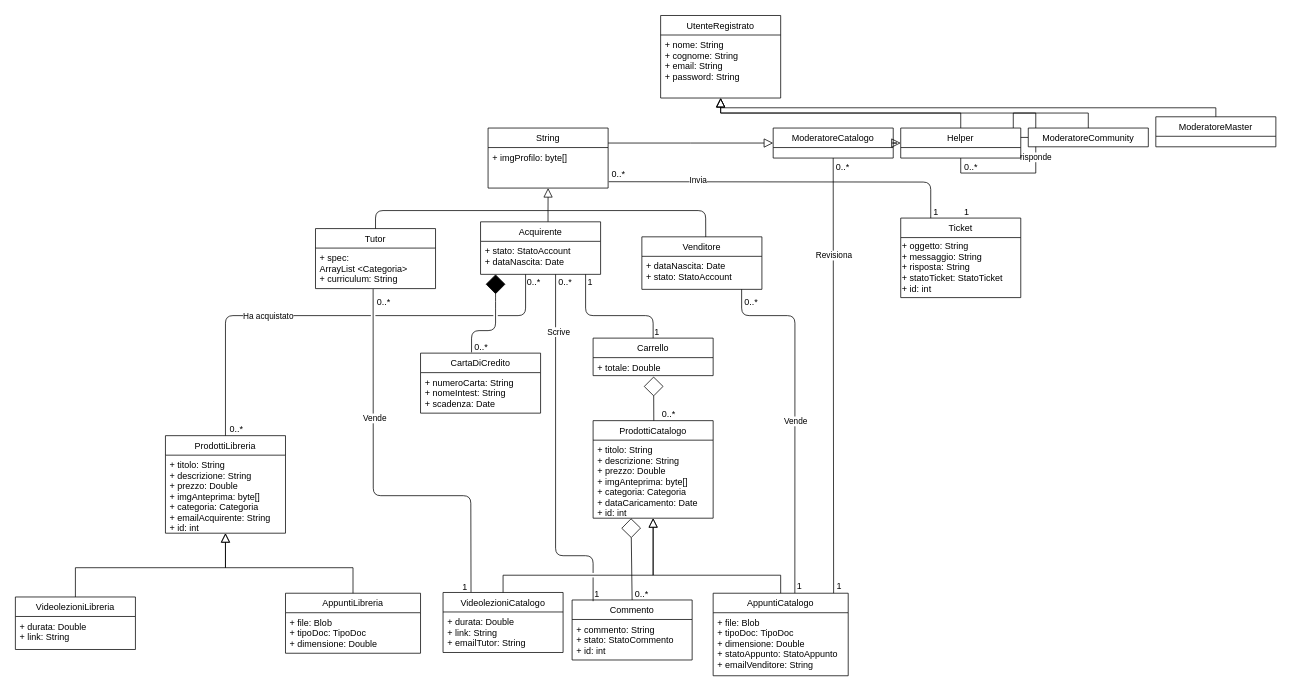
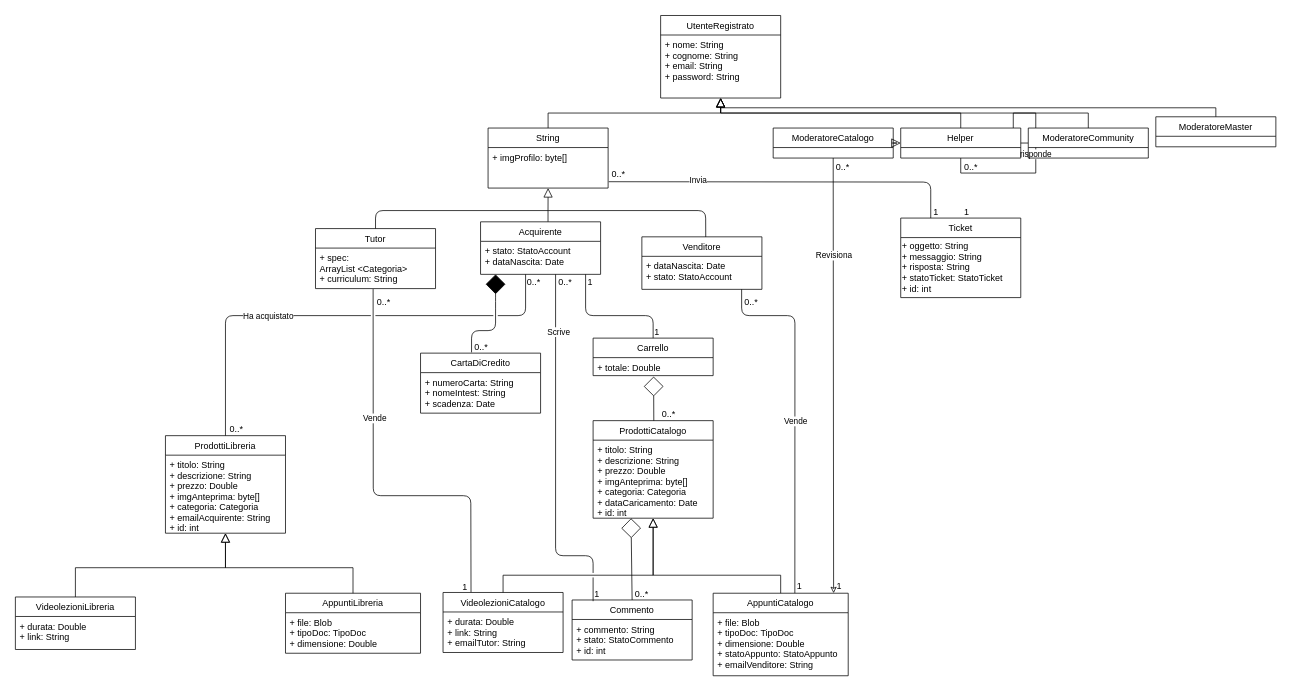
node "ModeratoreCommunity": size 120x19 -> 120x30
edge "String" -> "ModeratoreCatalogo": now "String" -> "UtenteRegistrato"
edge "ModeratoreCatalogo" -- "AppuntiCatalogo": arrowhead none -> classic
